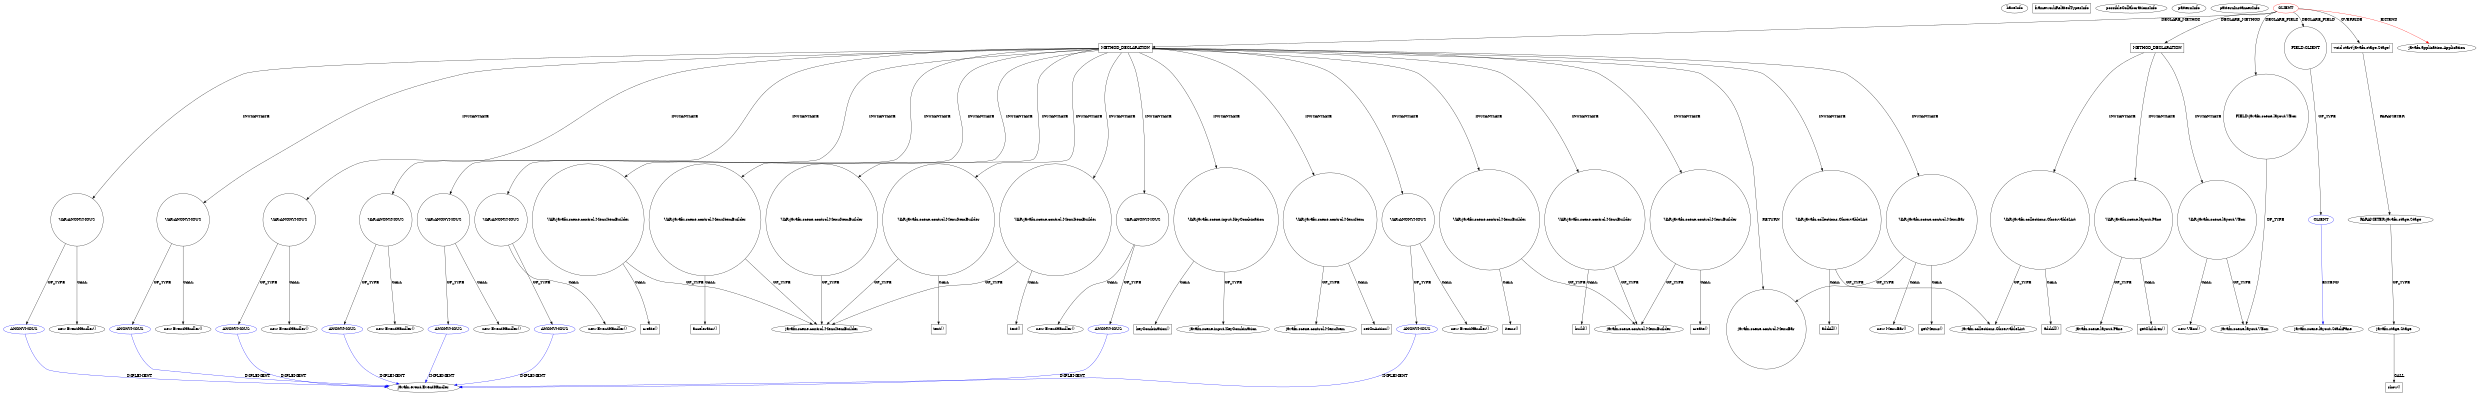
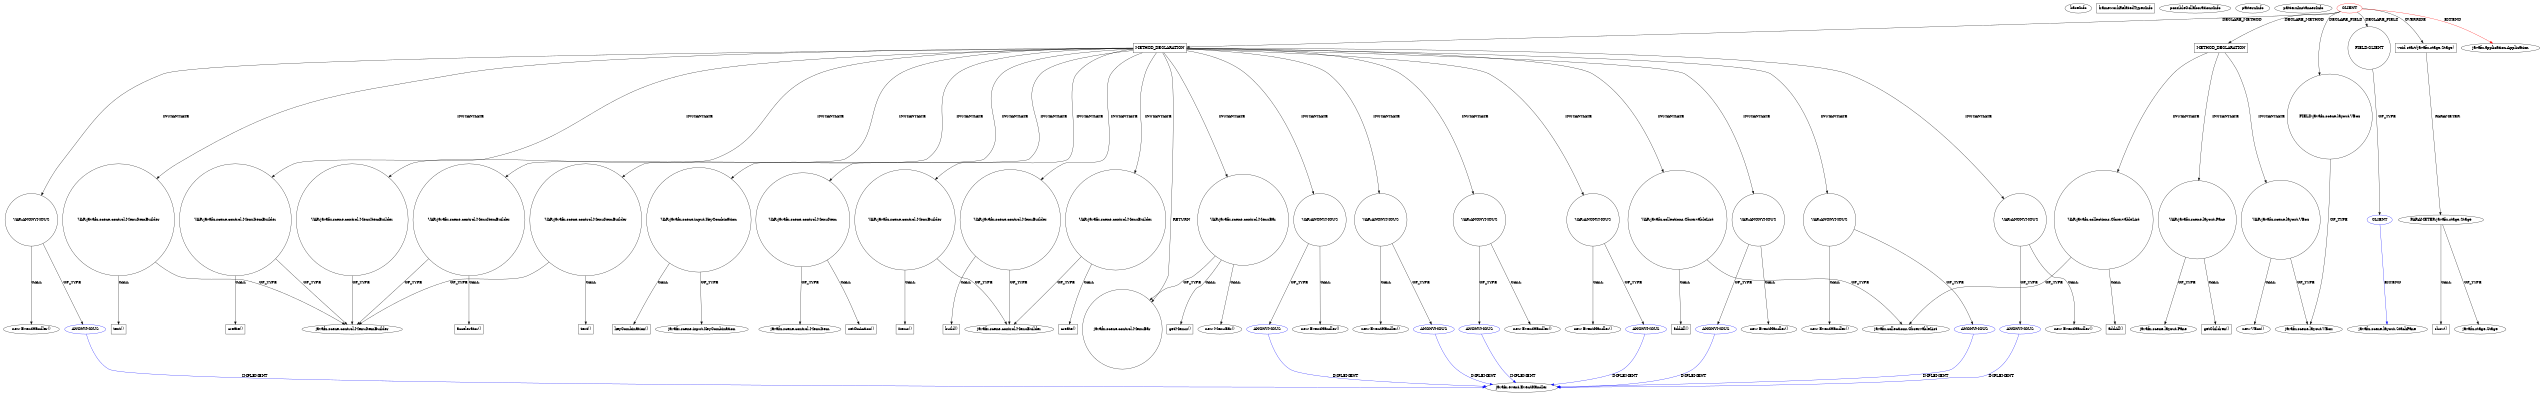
edge "javafx.stage.Stage" -> "show()": now "PARAMETER:javafx.stage.Stage" -> "show()"
